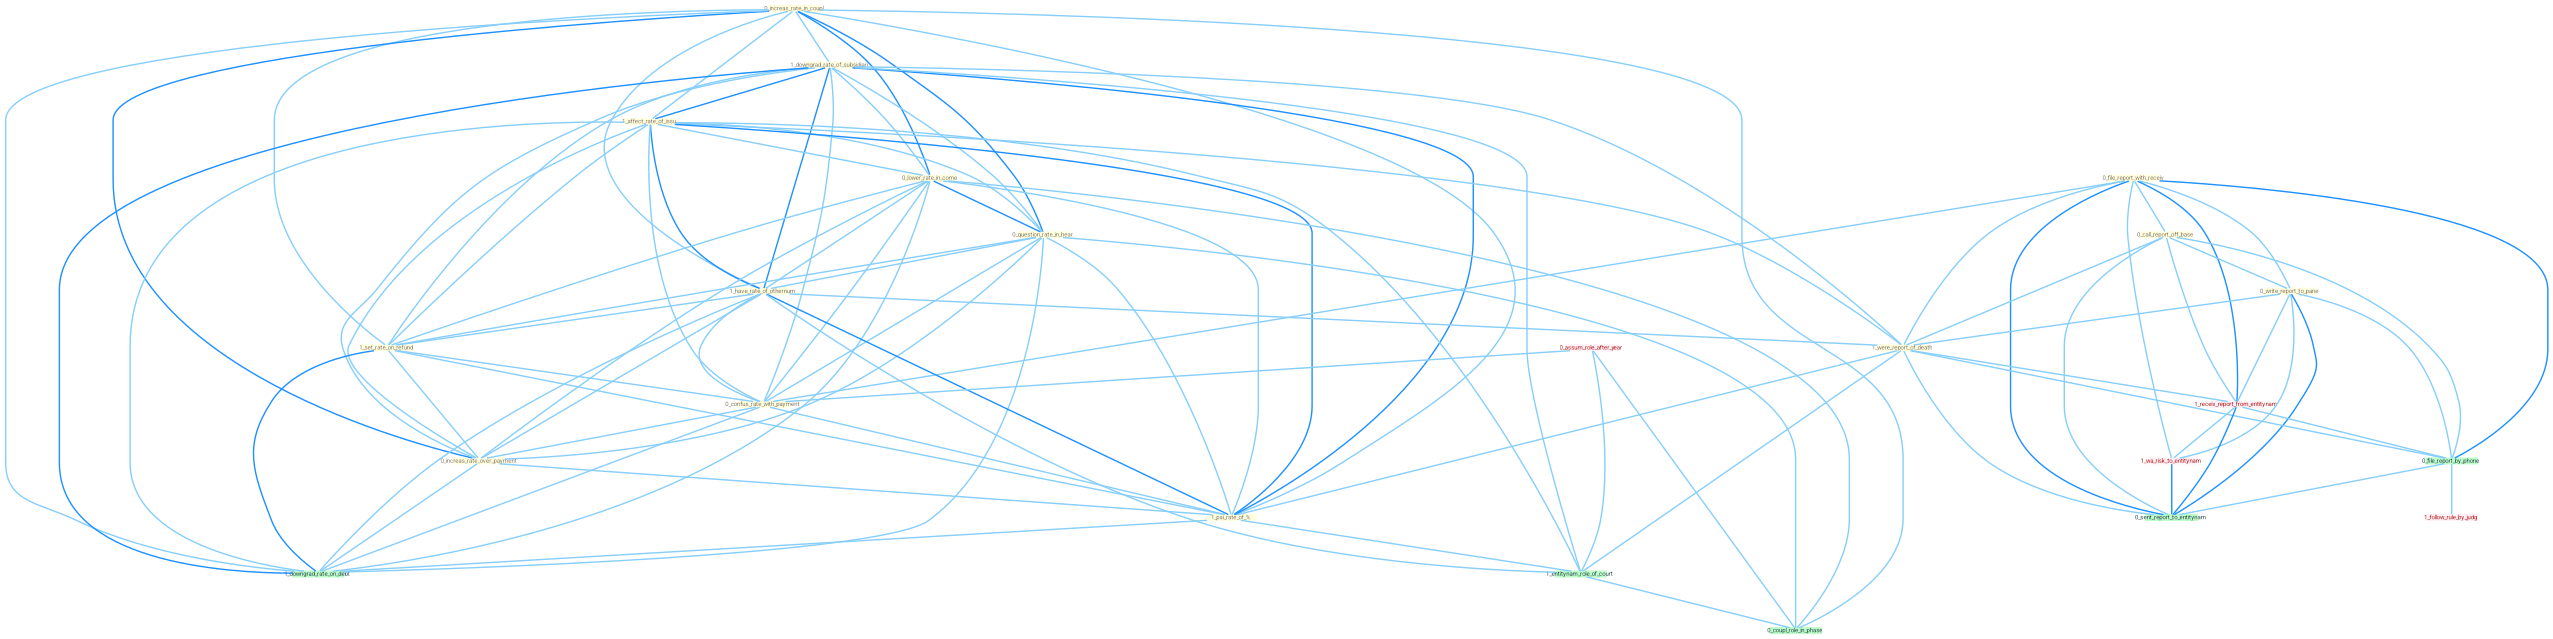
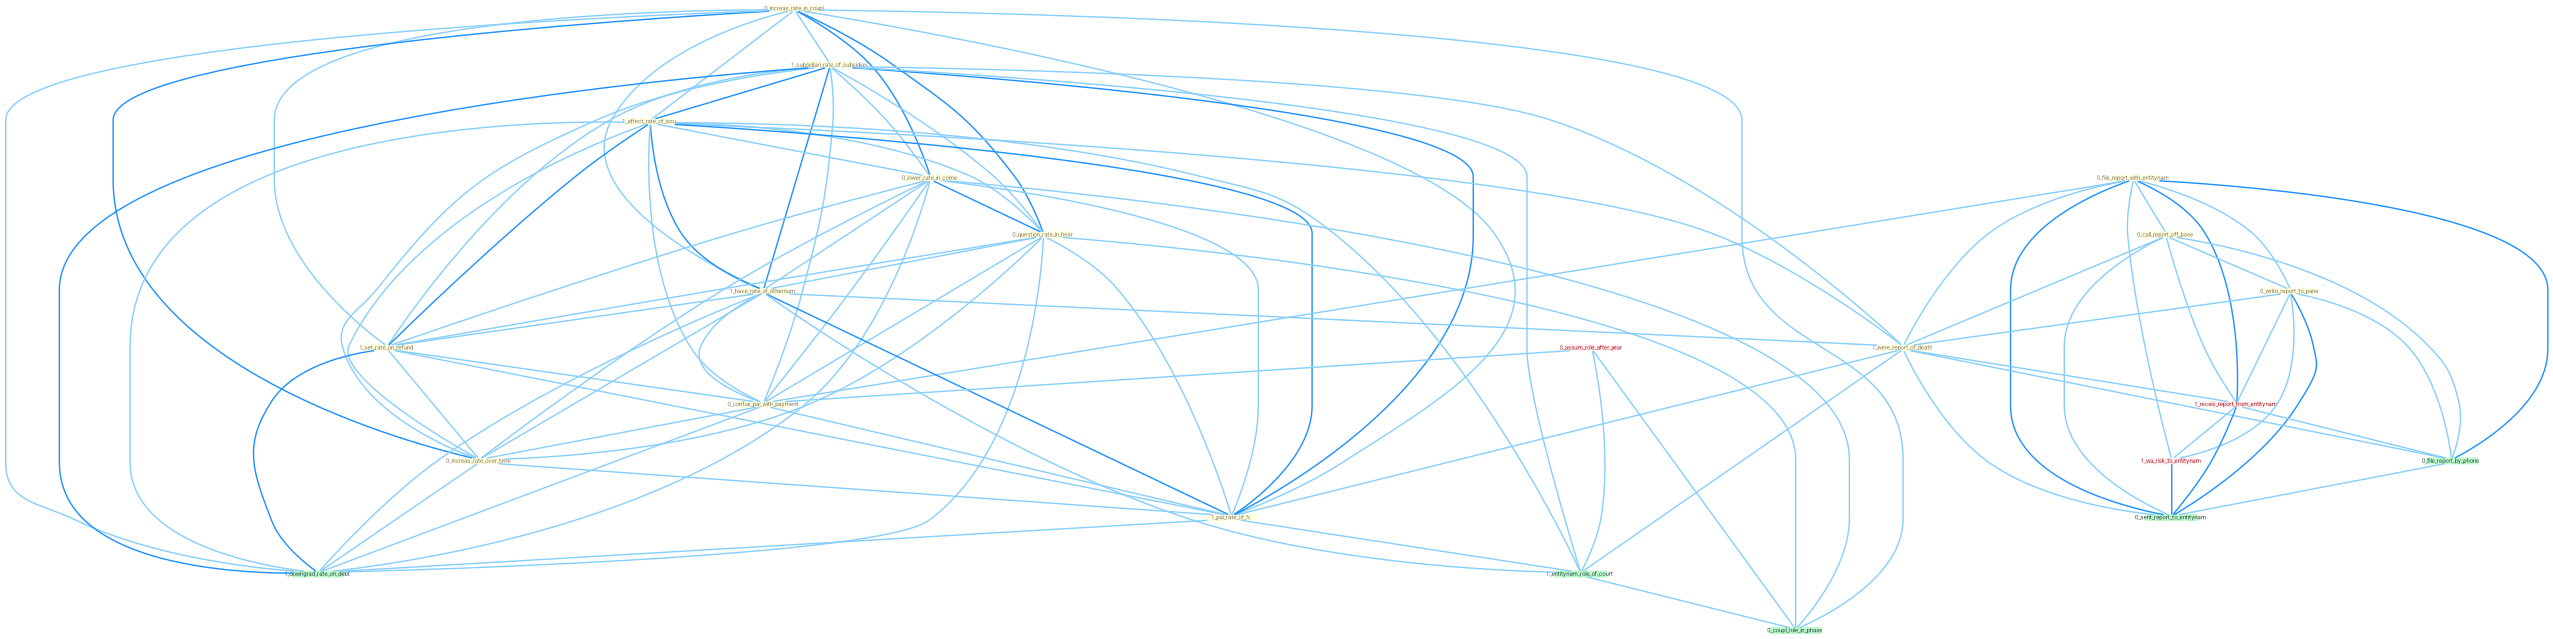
node "1_downgrad_rate_of_subsidiari": label "1_downgrad_rate_of_subsidiari" -> "1_subsidiari_rate_of_subsidiari"
node "0_file_report_with_receiv": label "0_file_report_with_receiv" -> "0_file_report_with_entitynam"
edge "1_affect_rate_of_issu" -- "1_set_rate_on_refund": color #87cefa -> #1e90ff
node "0_confus_rate_with_payment": label "0_confus_rate_with_payment" -> "0_confus_pai_with_payment"
node "0_increas_rate_over_payment": label "0_increas_rate_over_payment" -> "0_increas_rate_over_time"
node "1_follow_rule_by_judg": removed
